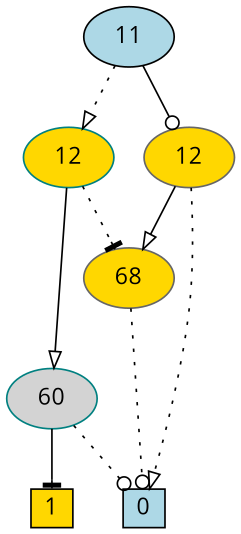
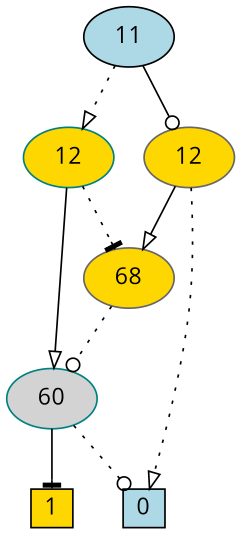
edge "68" -> "0": now "68" -> "60"
